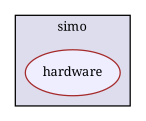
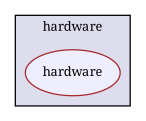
cluster "simo": label "simo" -> "hardware"
